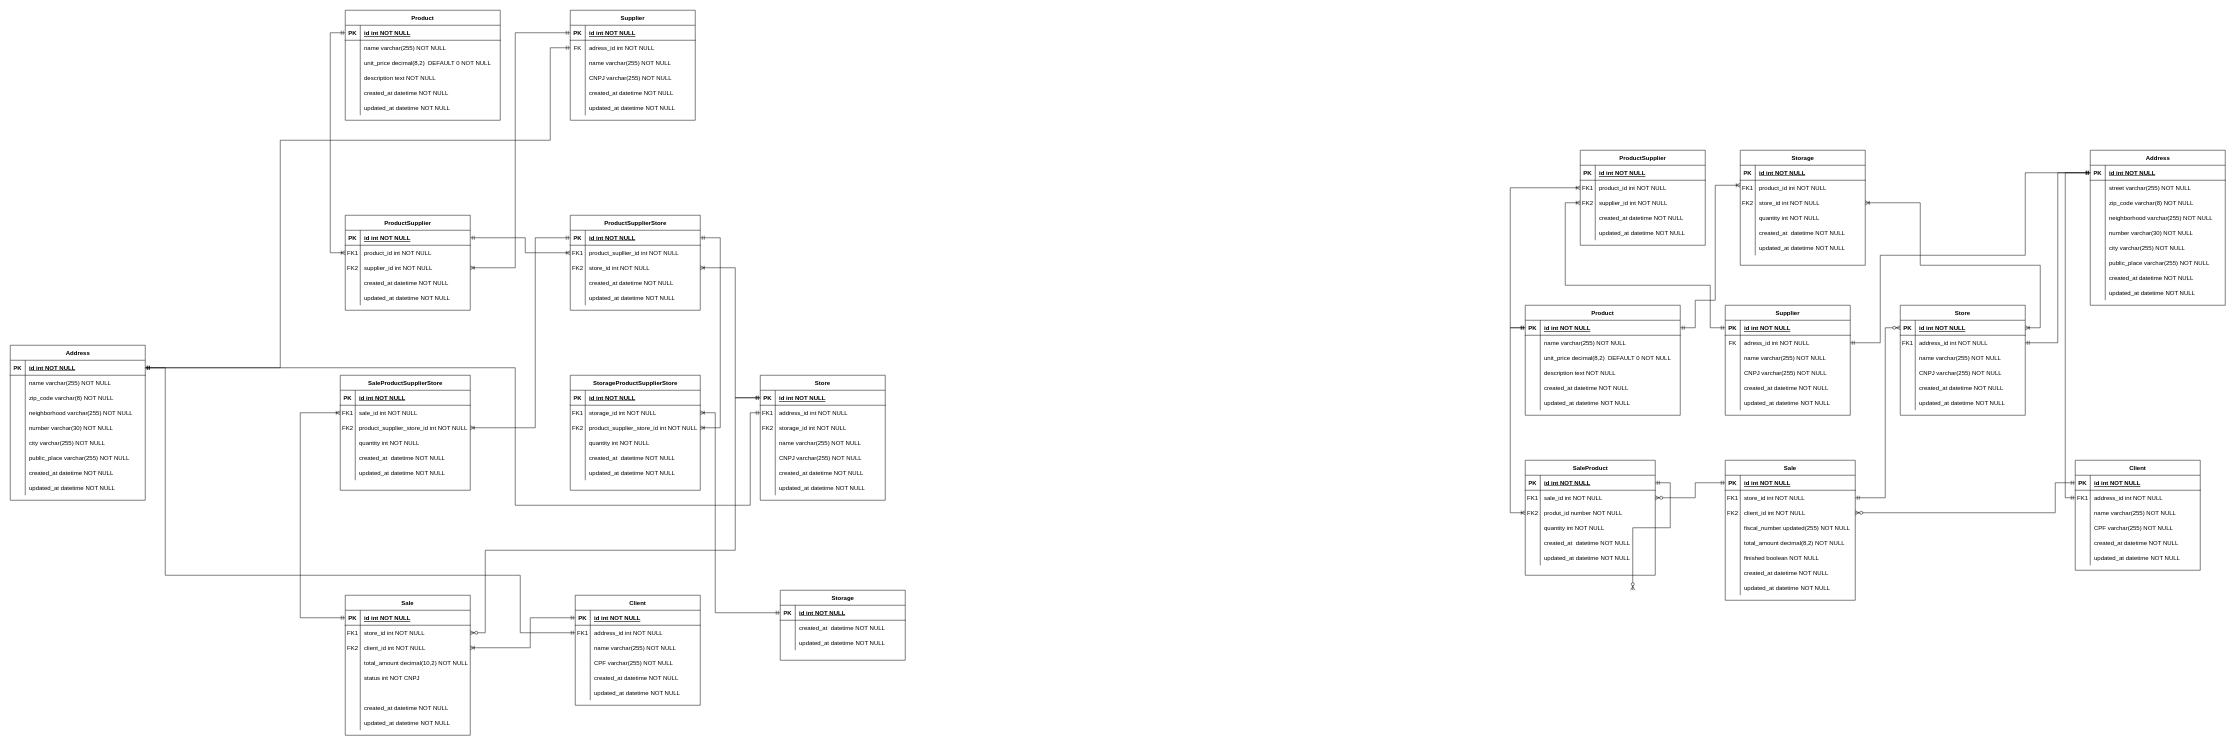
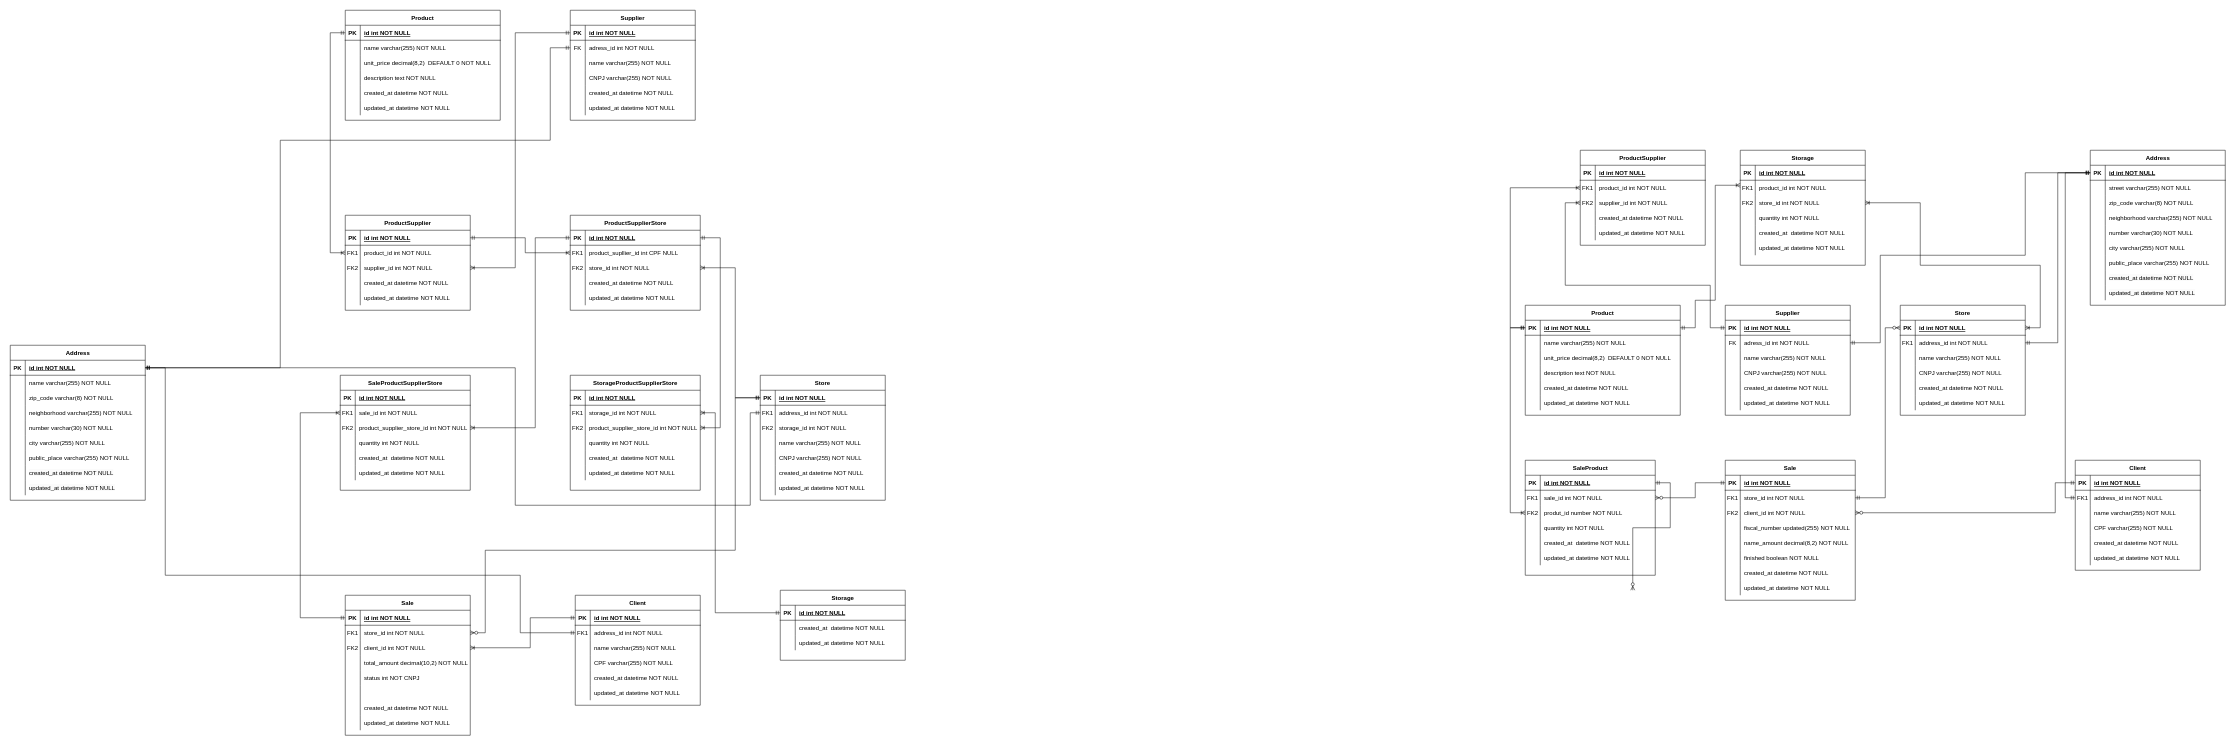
node "product_supllier_id int NOT NULL": label "product_supllier_id int NOT NULL" -> "product_supllier_id int CPF NULL"
node "total_amount decimal(8,2) NOT NULL": label "total_amount decimal(8,2) NOT NULL" -> "name_amount decimal(8,2) NOT NULL"
